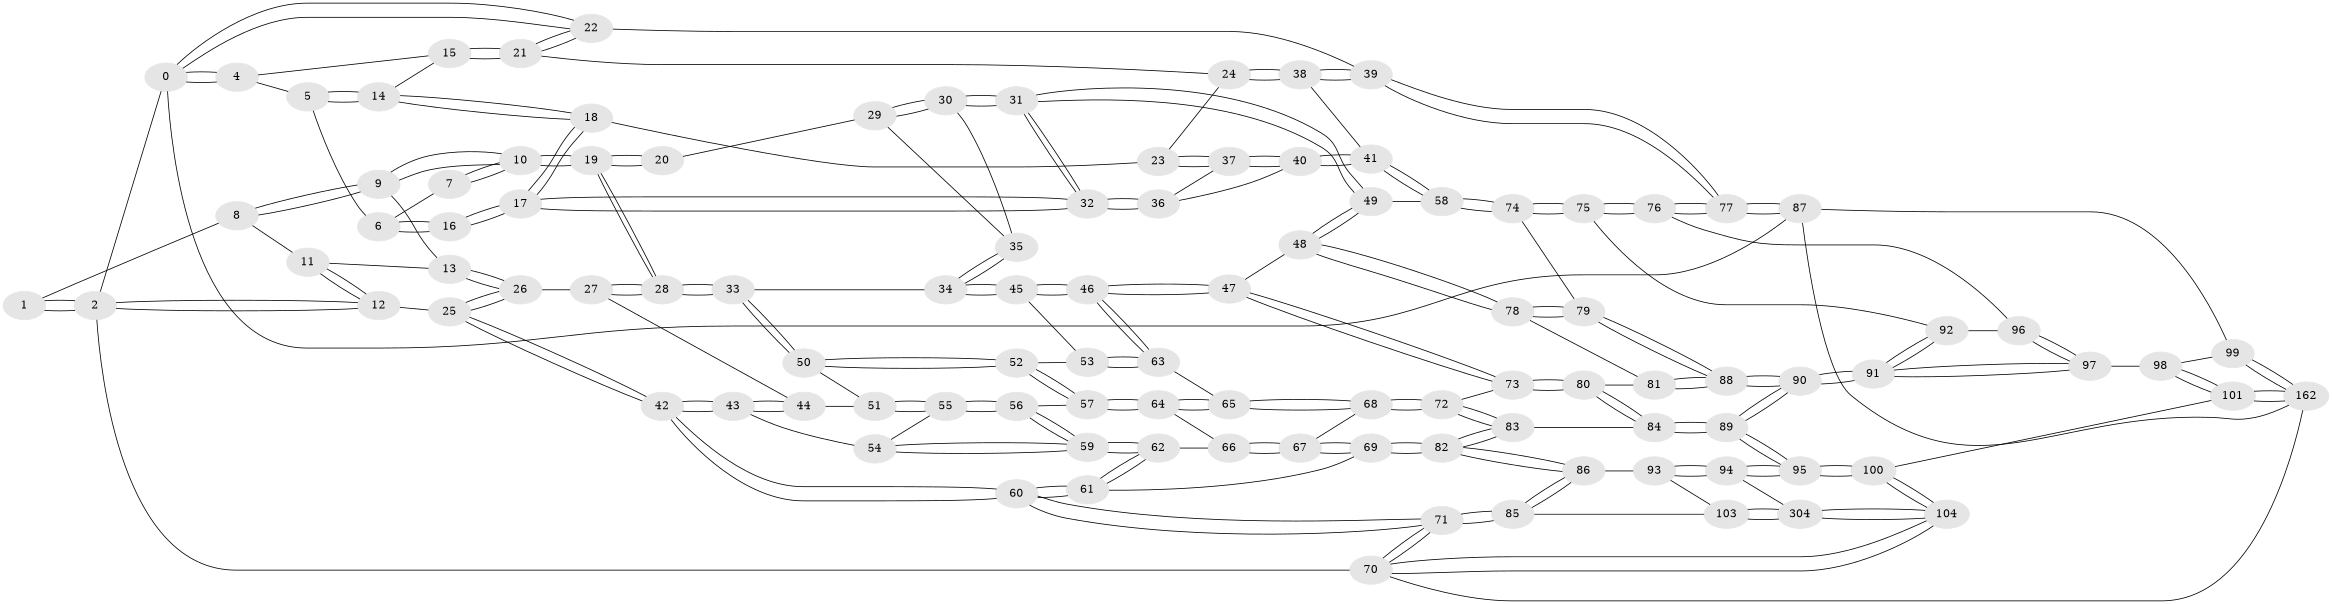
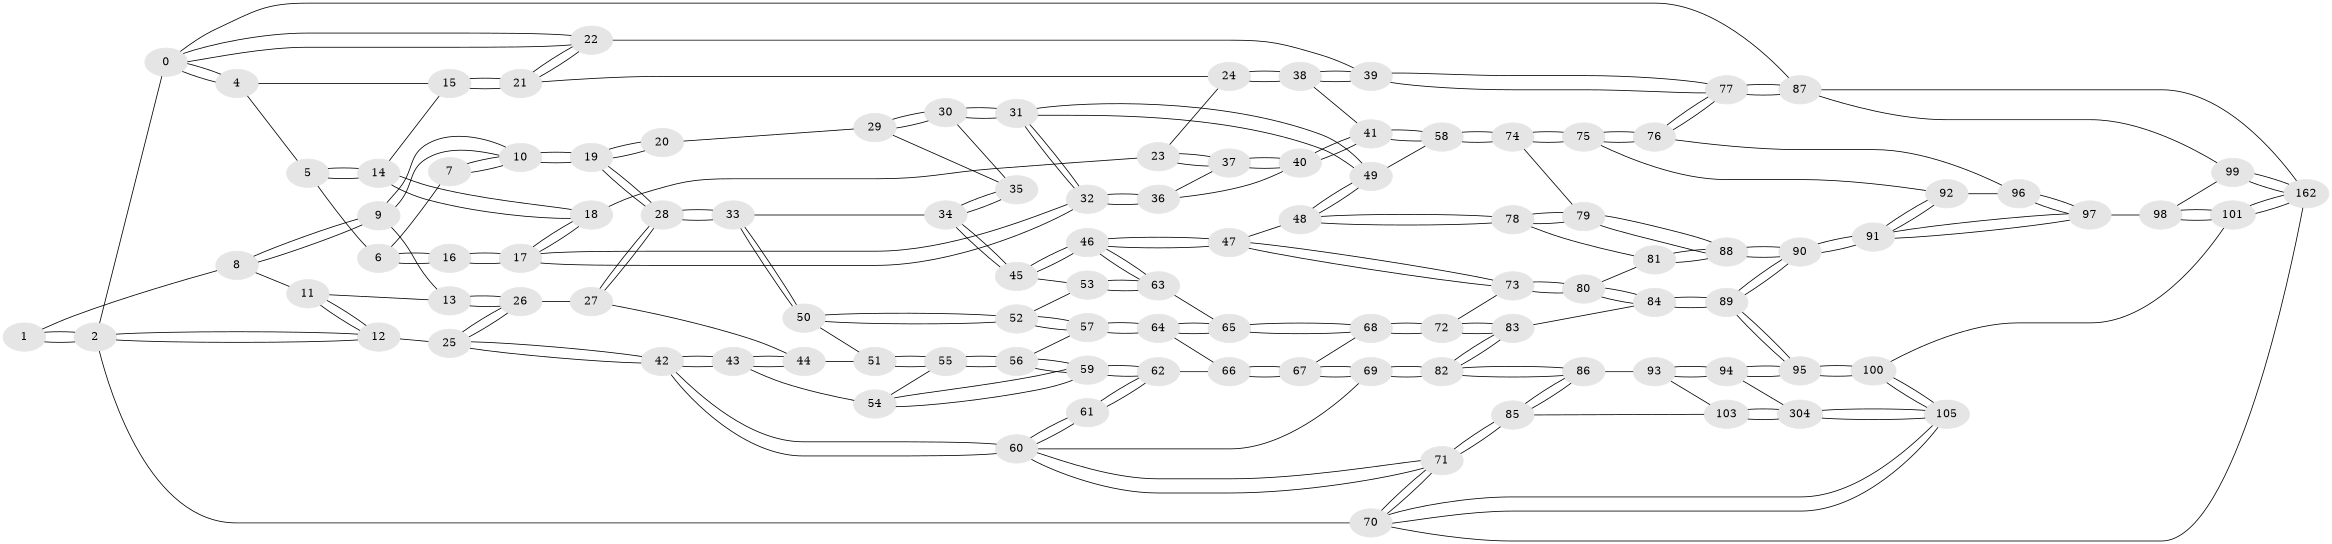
edge "69" -- "61": now "69" -- "60"
node "104": label "104" -> "105"
